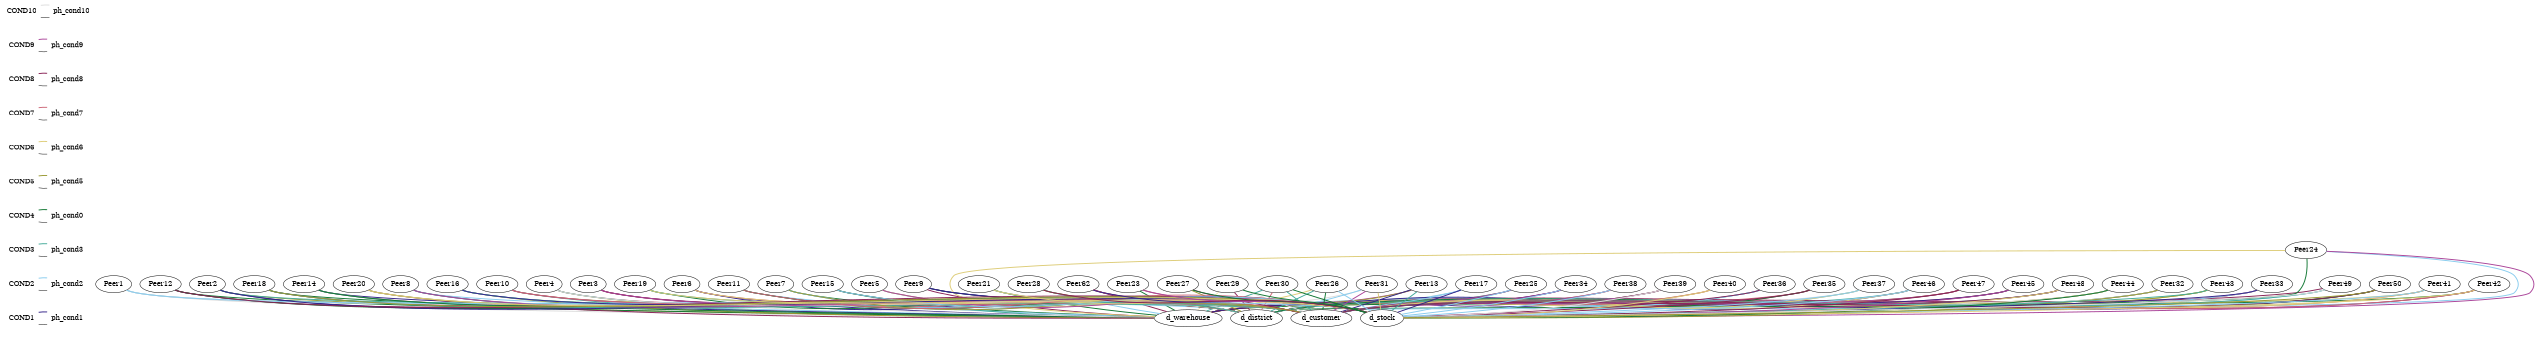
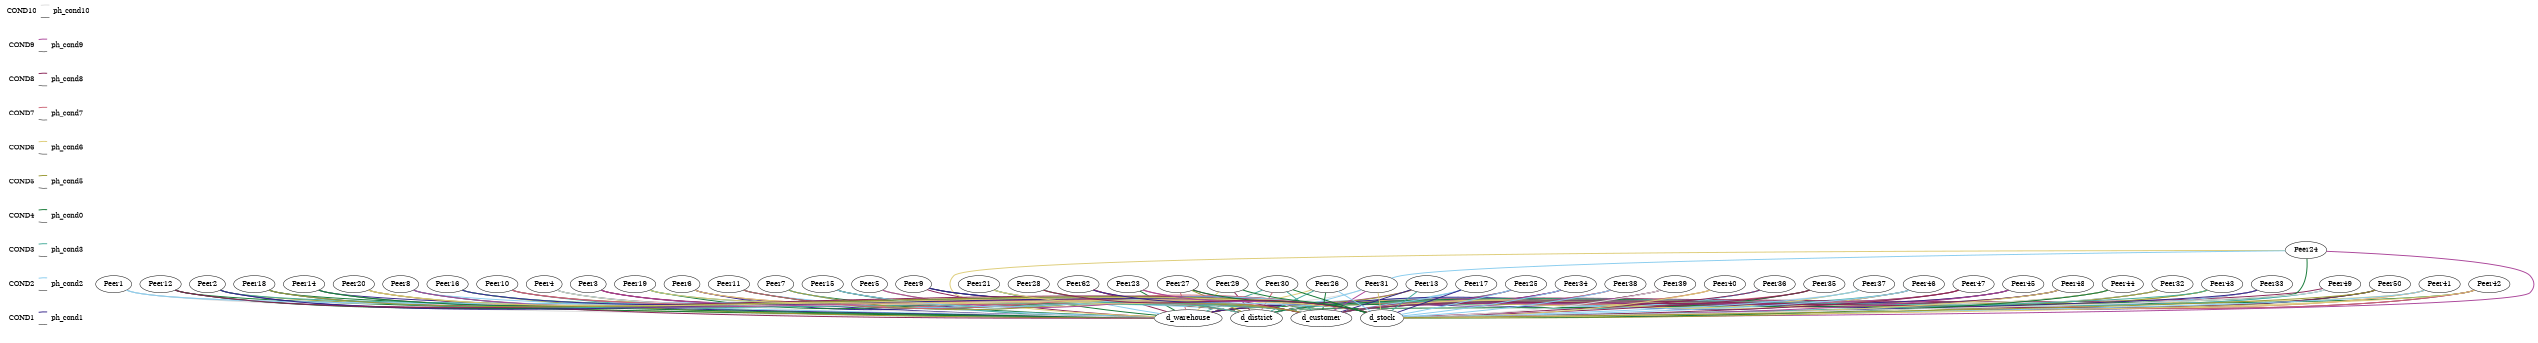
edge "Peer27" -- "d_warehouse": added
edge "Peer29" -- "d_warehouse": style solid -> bold
edge "Peer24" -- "d_customer": now "Peer24" -- "Peer31"
